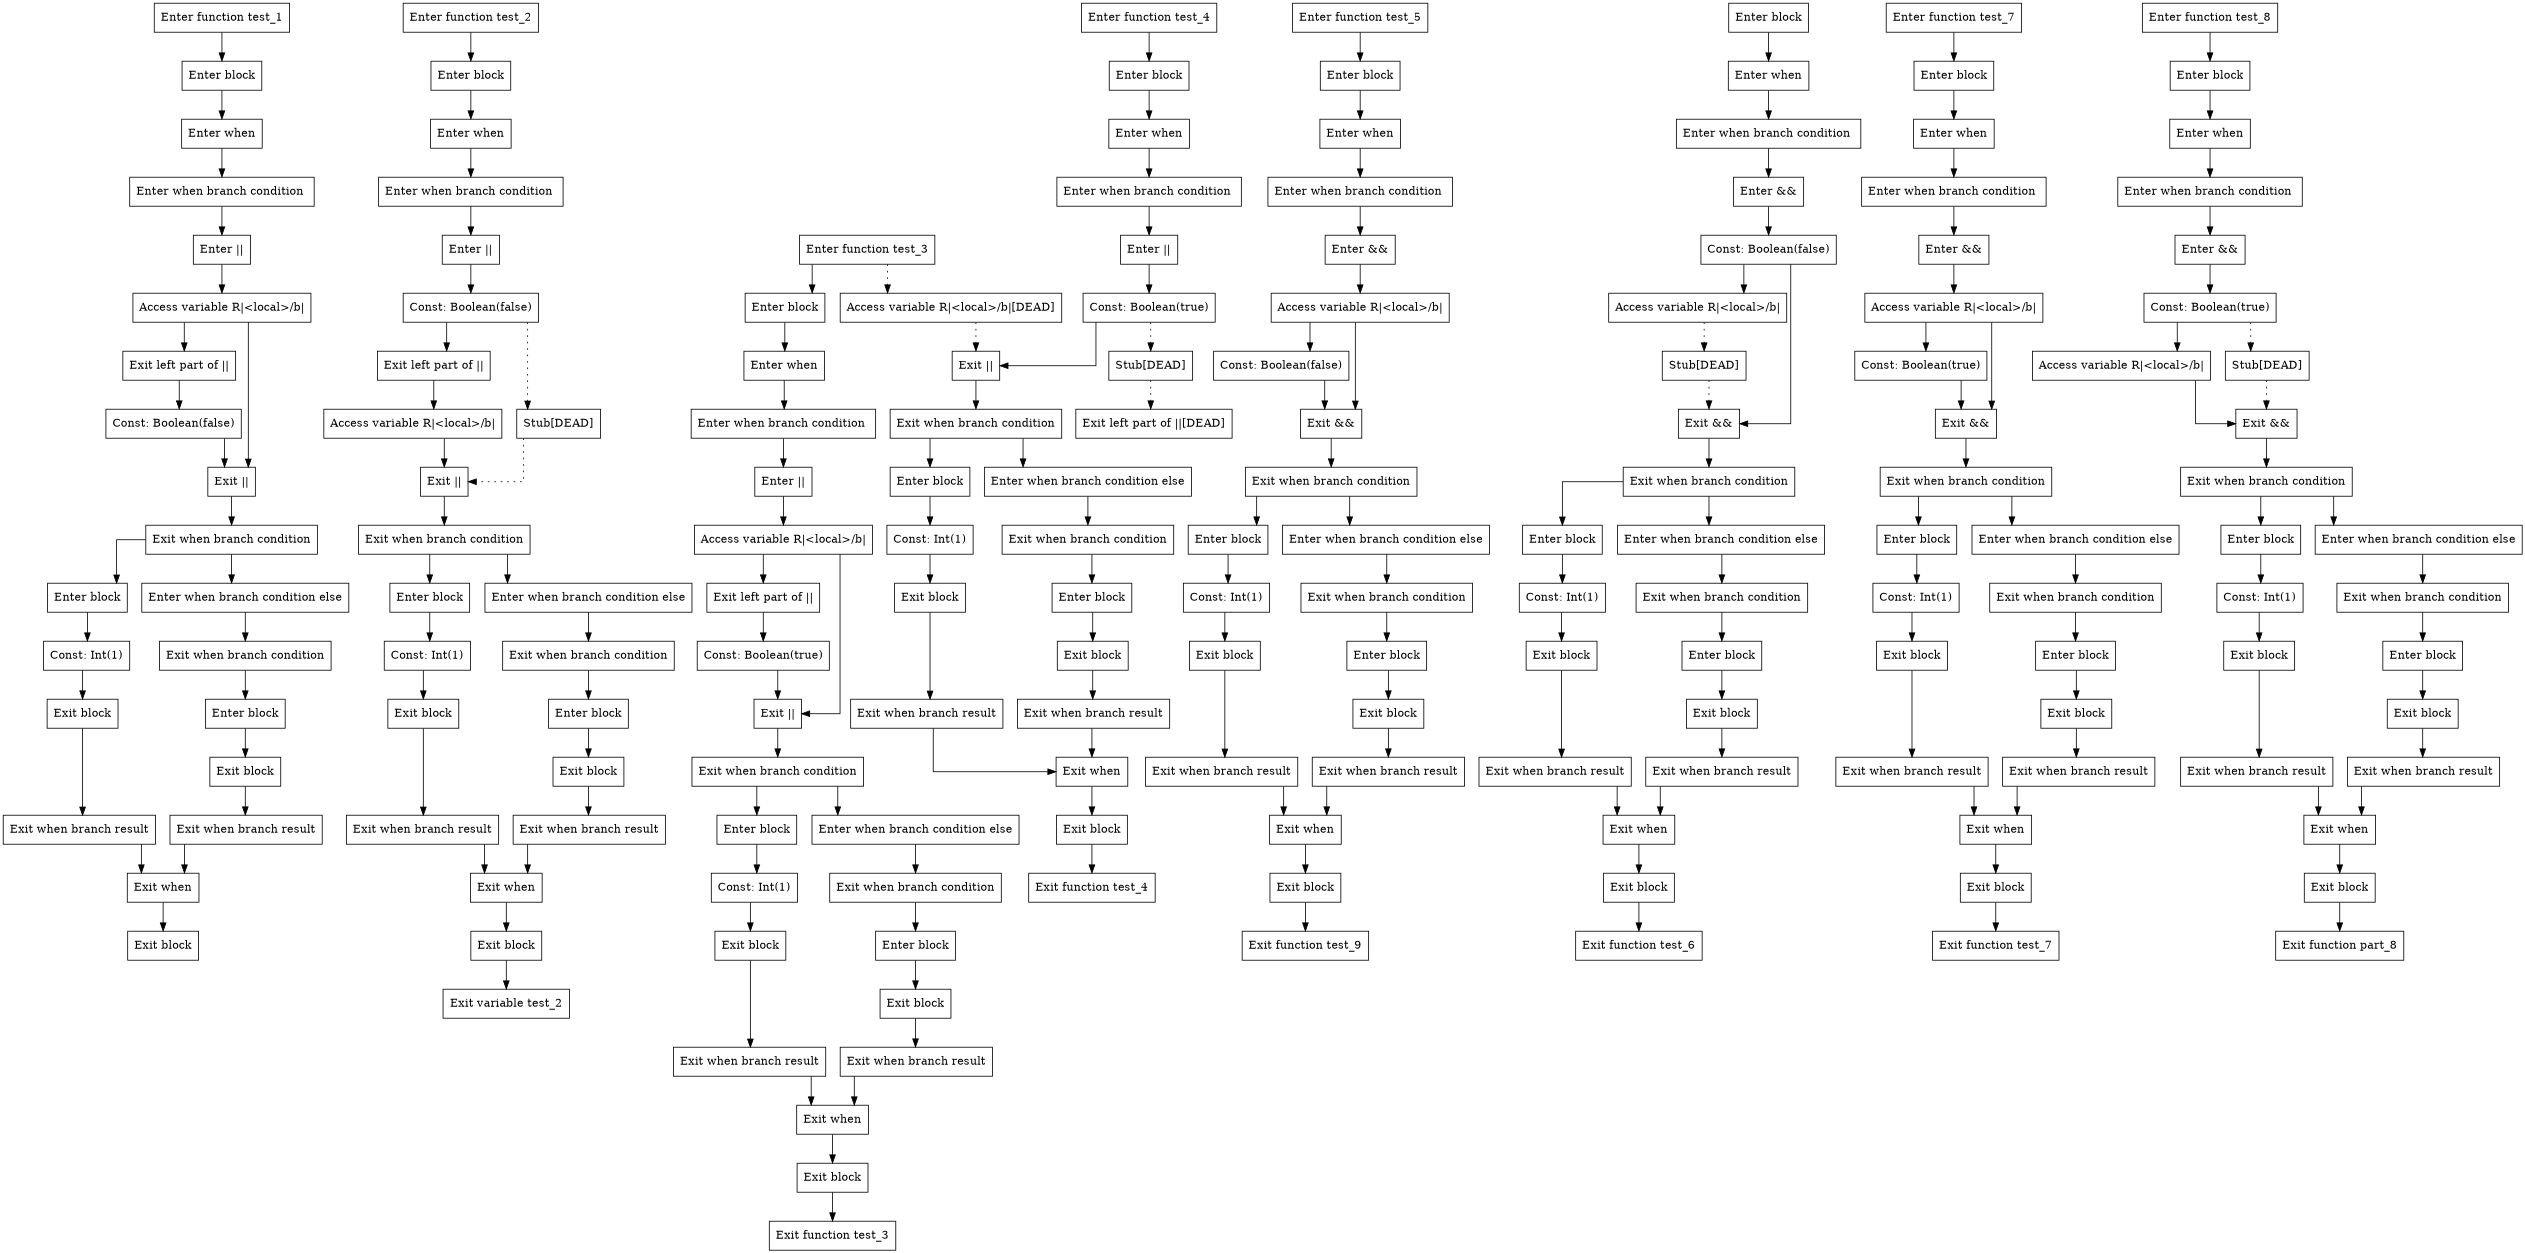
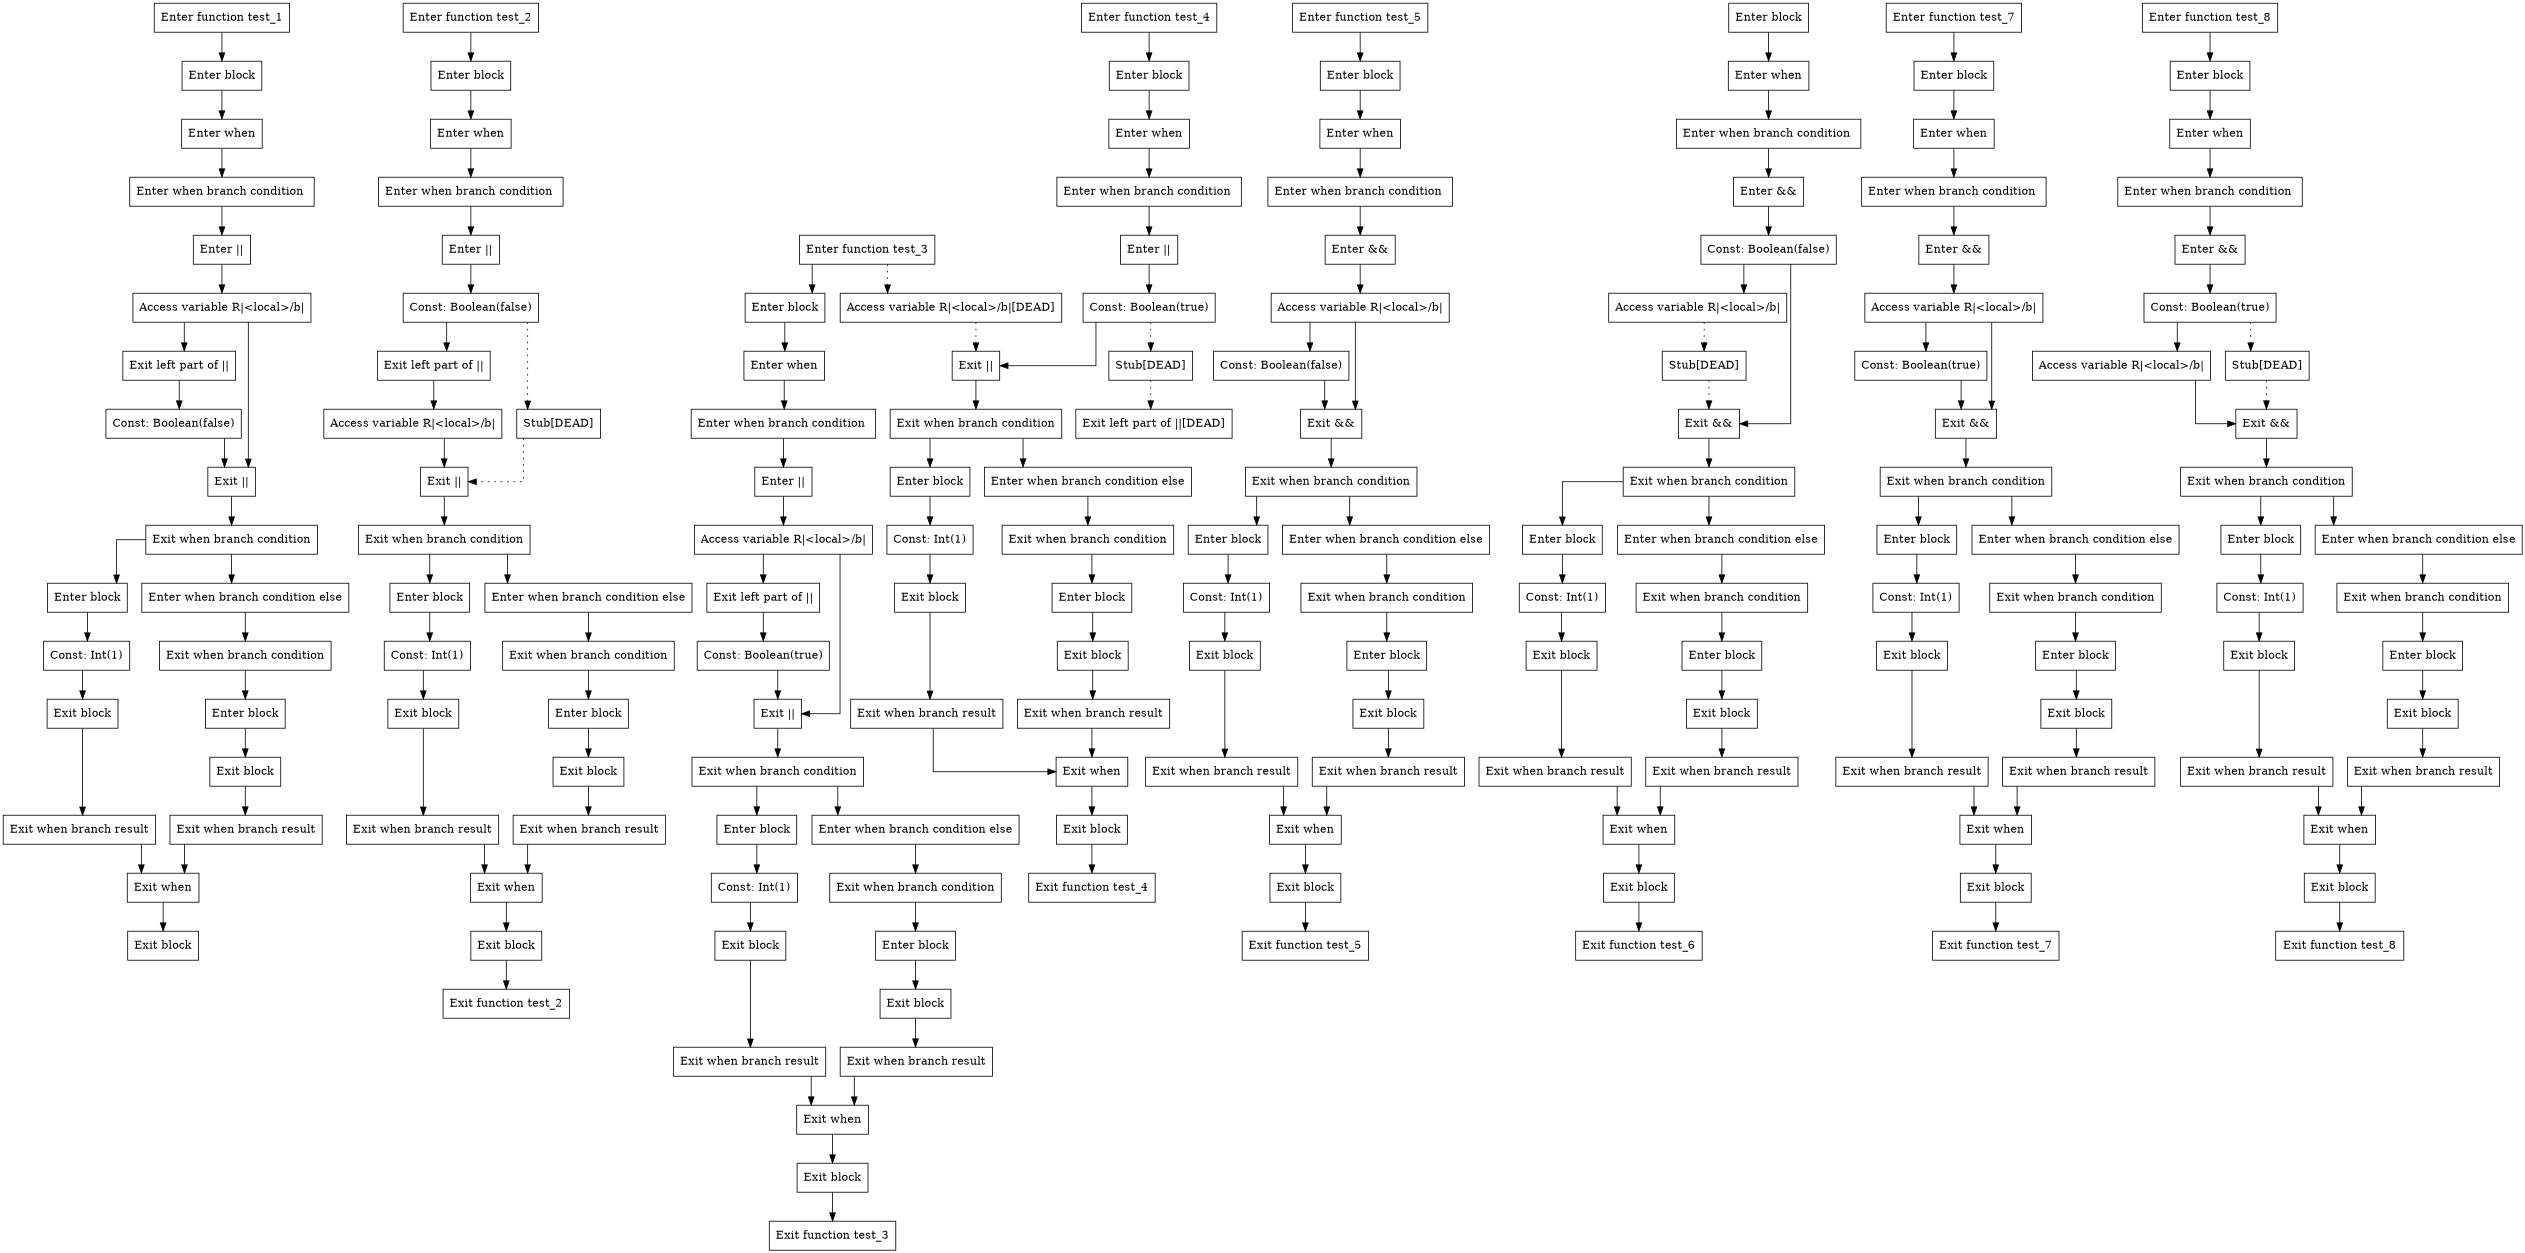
node "Exit function test_9": label "Exit function test_9" -> "Exit function test_5"
node "Exit function part_8": label "Exit function part_8" -> "Exit function test_8"
node "Exit variable test_2": label "Exit variable test_2" -> "Exit function test_2"
